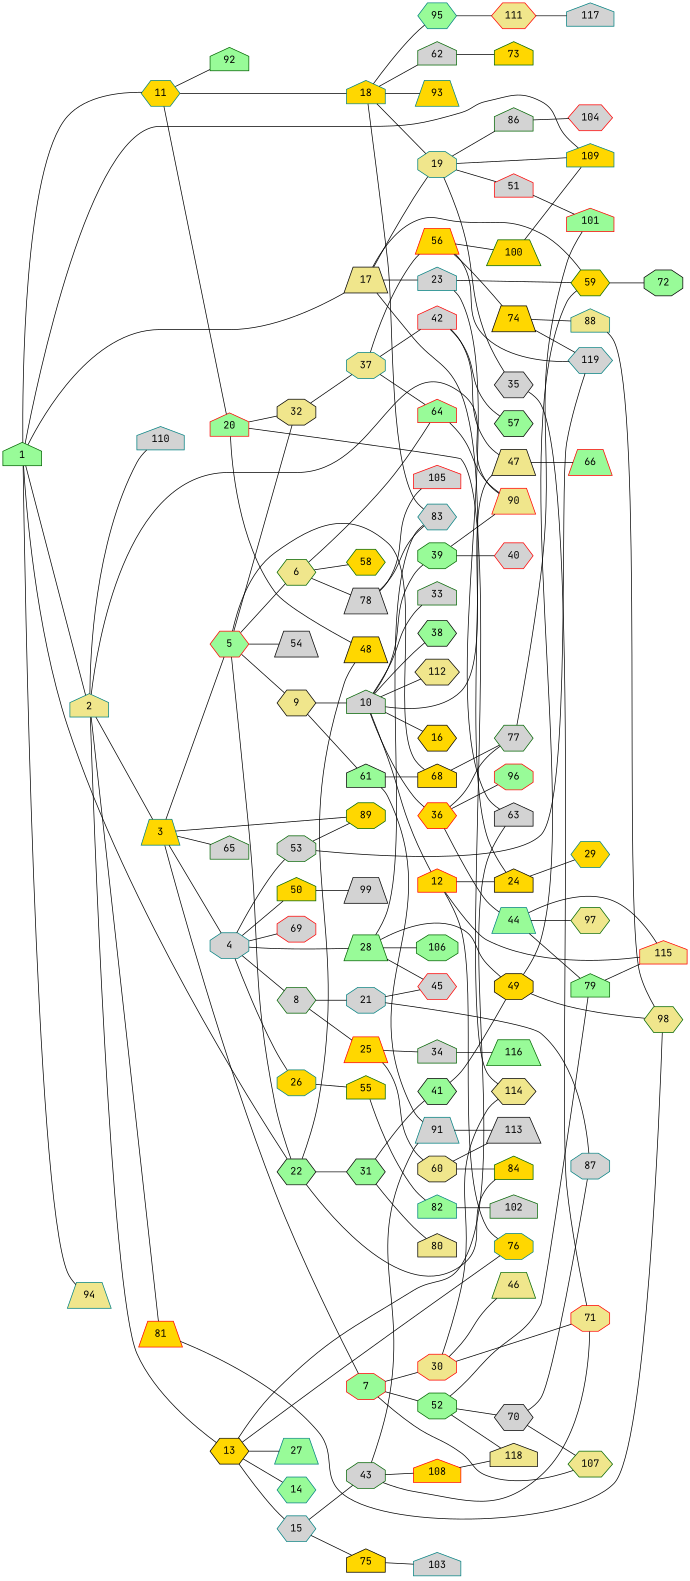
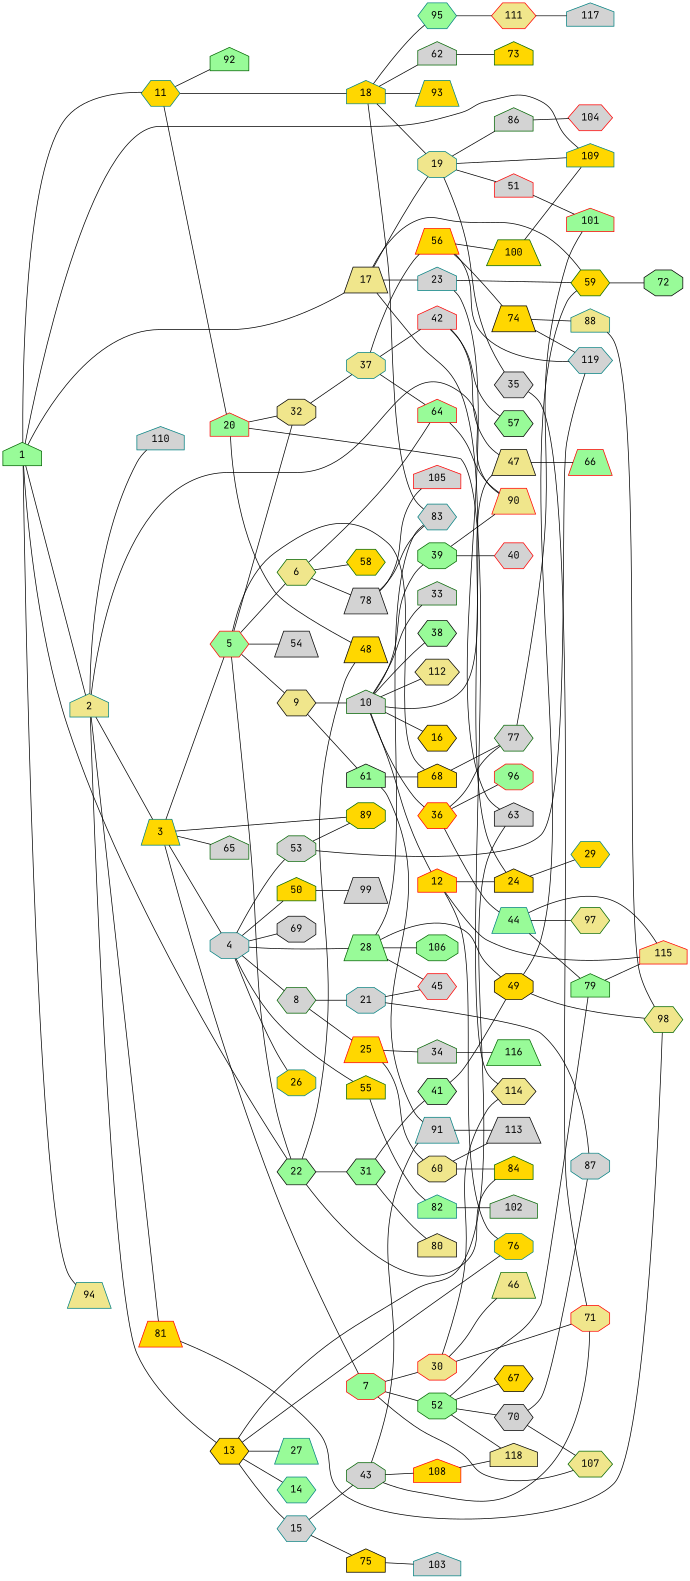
node "69": color red -> black
edge "26" -- "55": now "4" -- "55"
node "67": added
